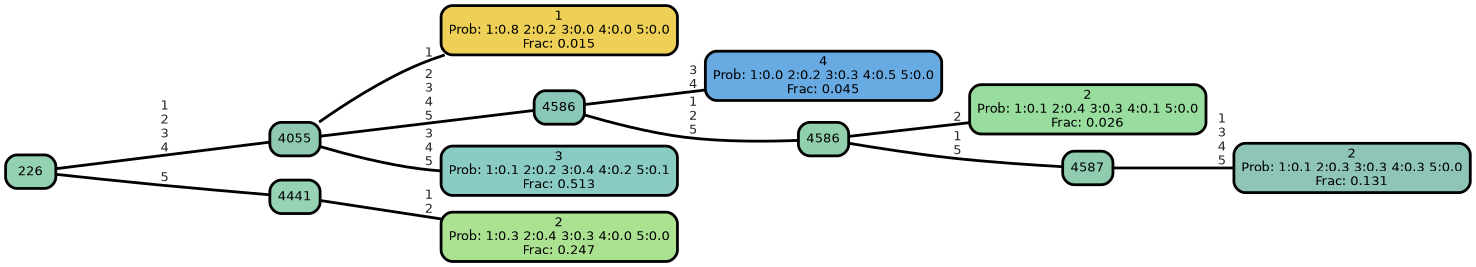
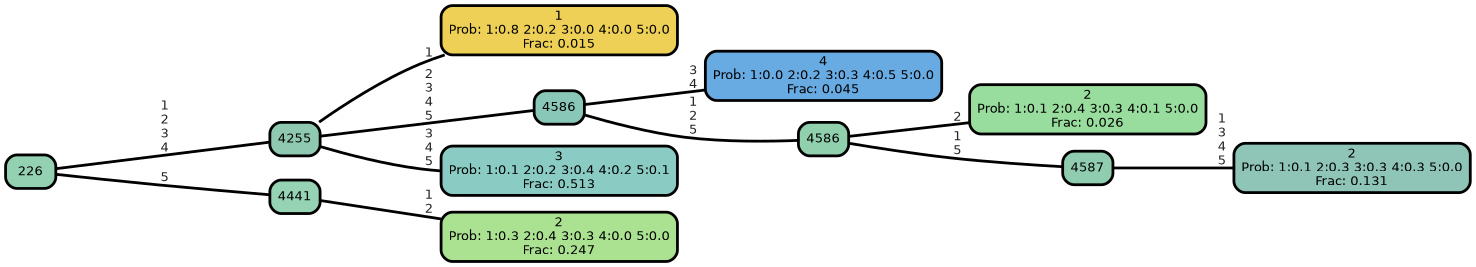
node "4055": label "4055" -> "4255"
